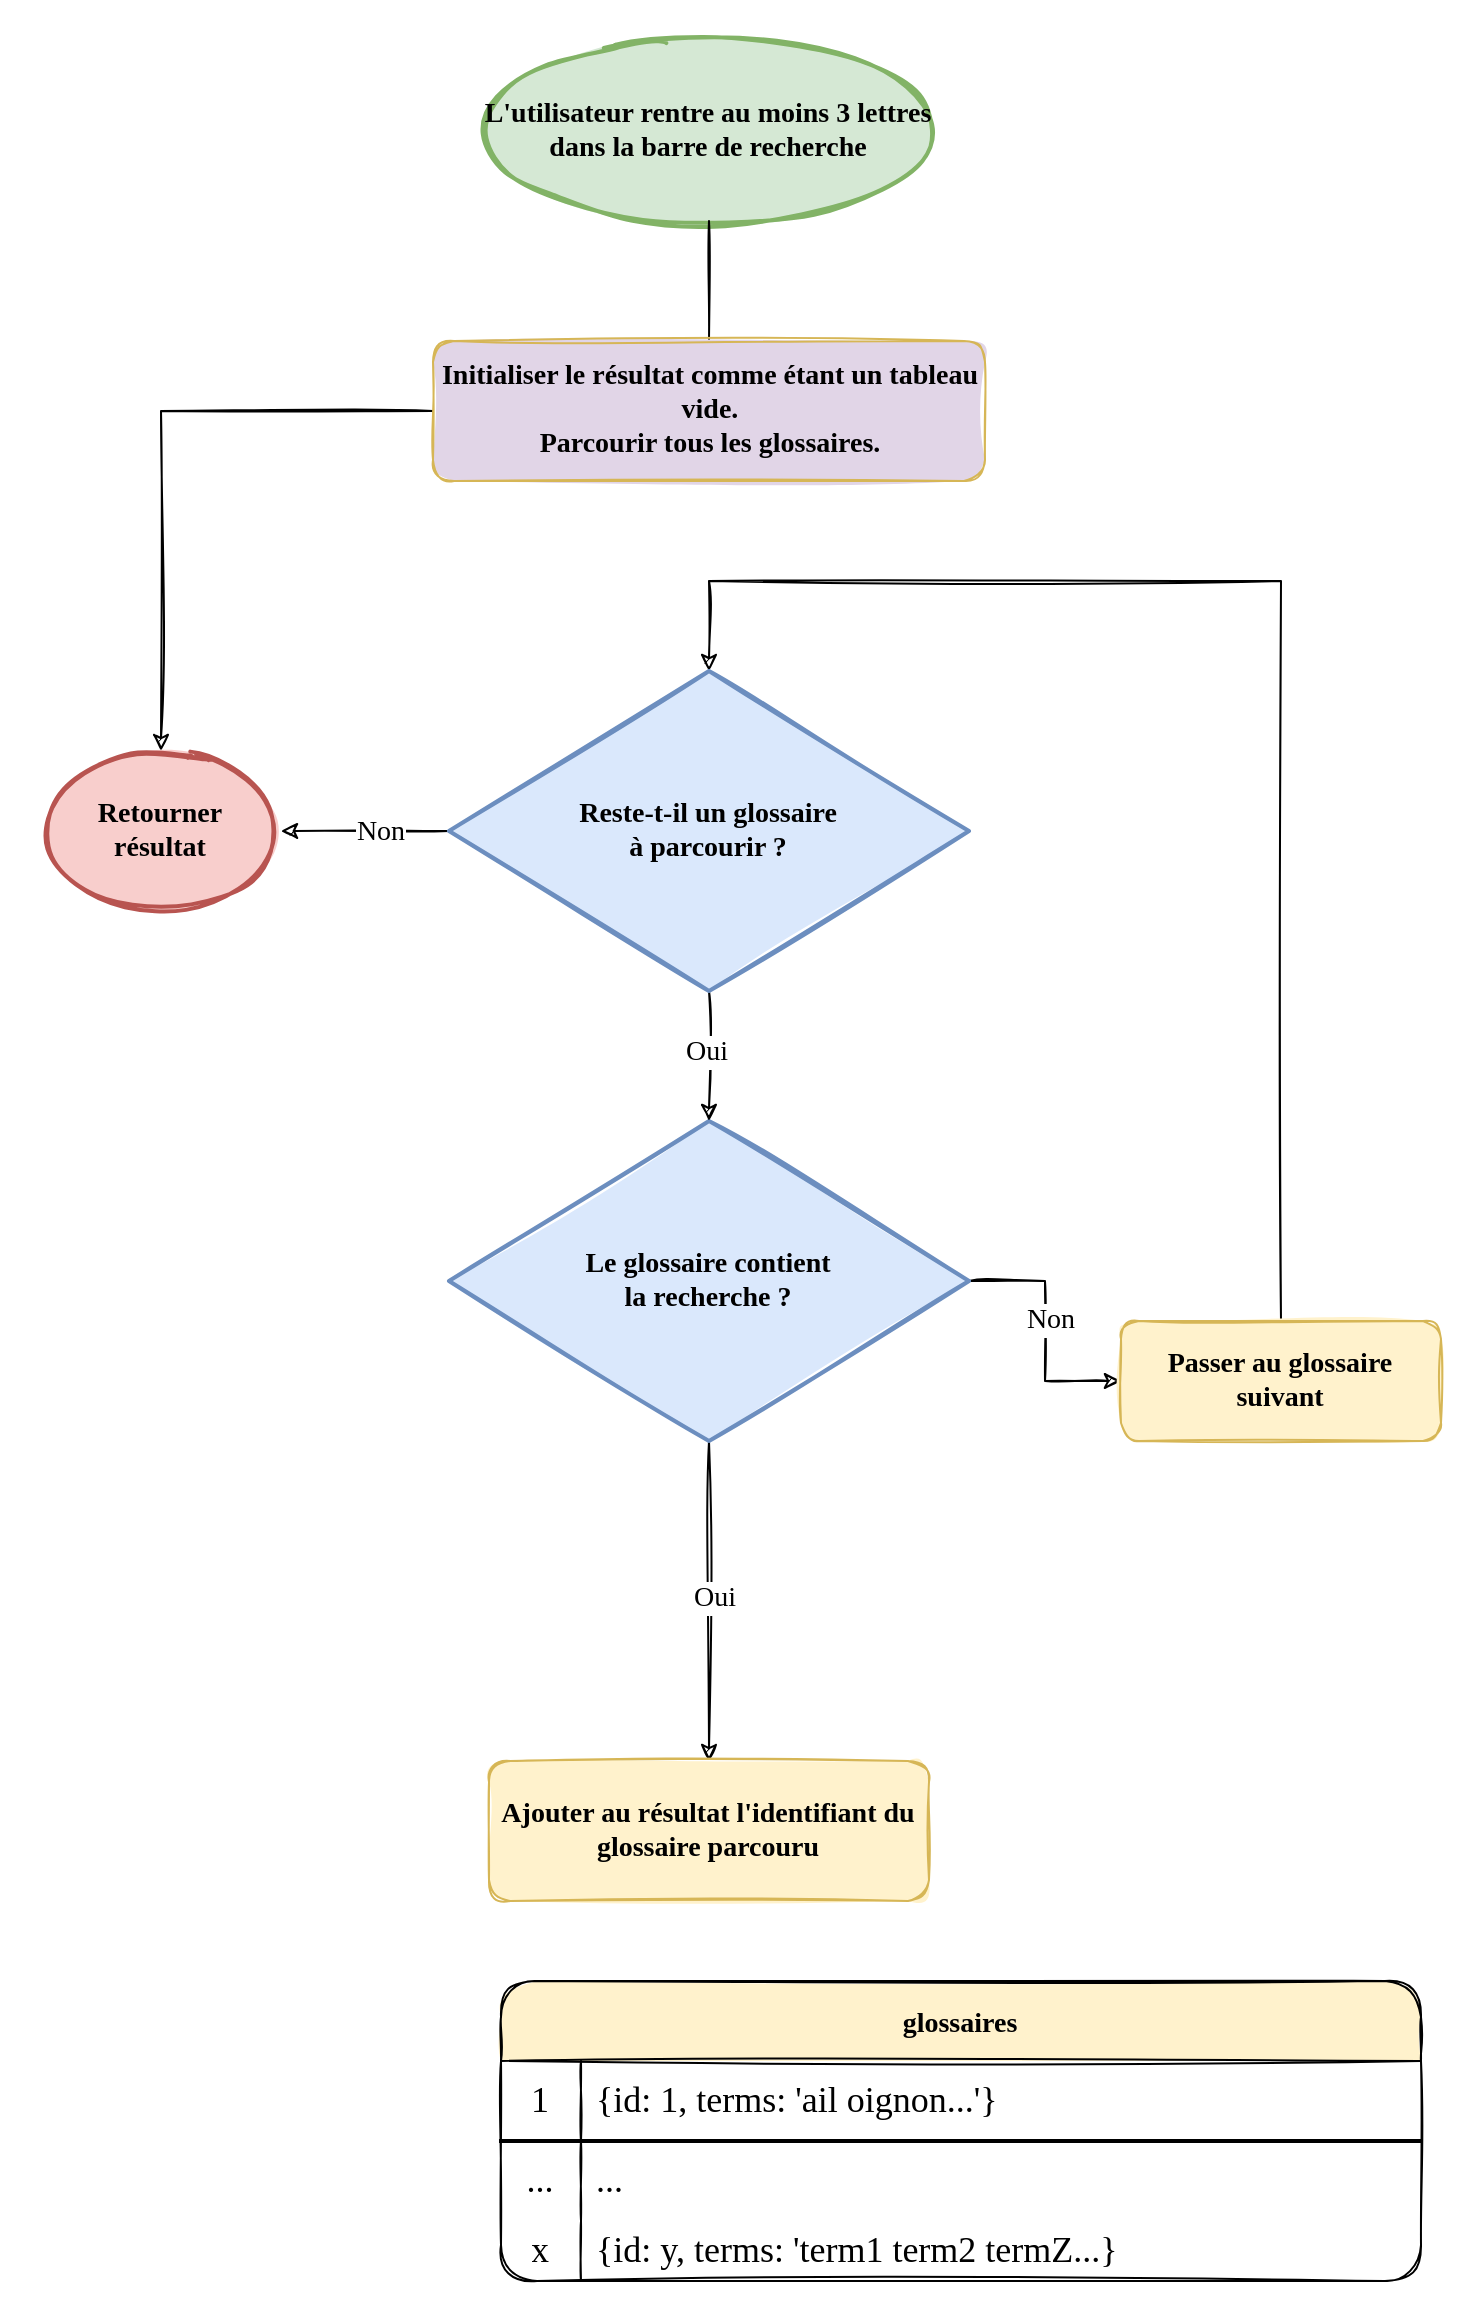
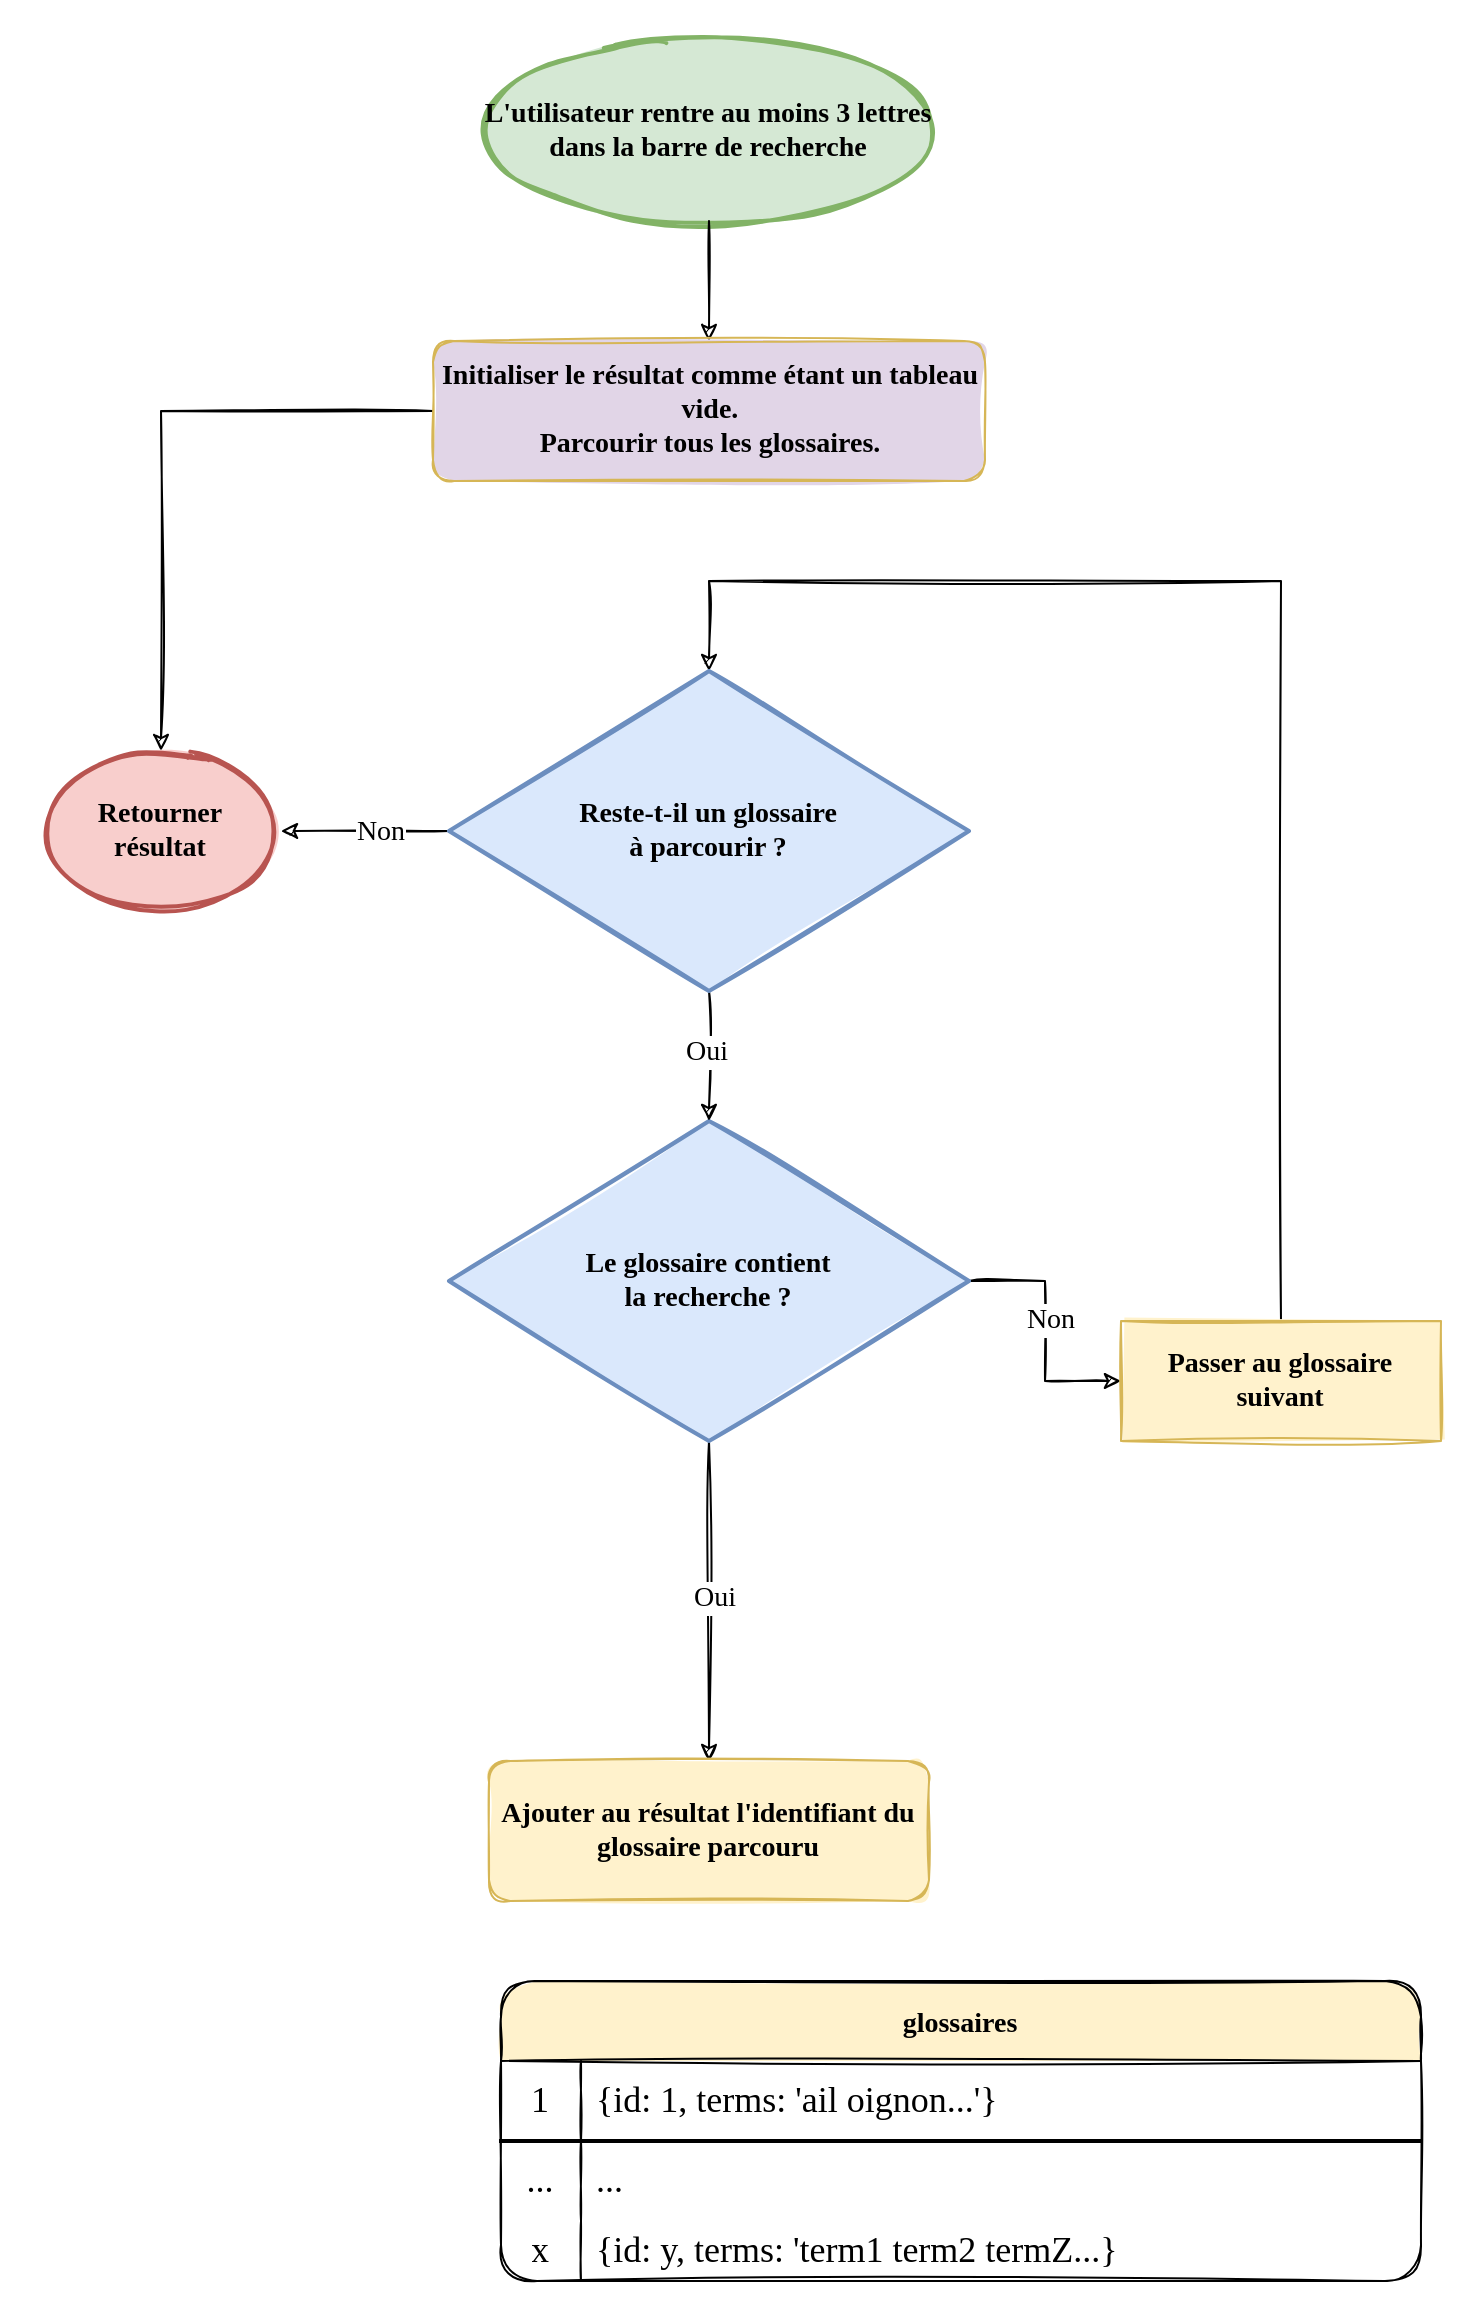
edge "L'utilisateur rentre au moins 3 lettres dans la barre de recherche" -- "Initialiser le résultat comme étant un tableau vide. Parcourir tous les glossaires.": arrowhead none -> classic
node "Passer au glossaire suivant": shape rounded rectangle -> rectangle
